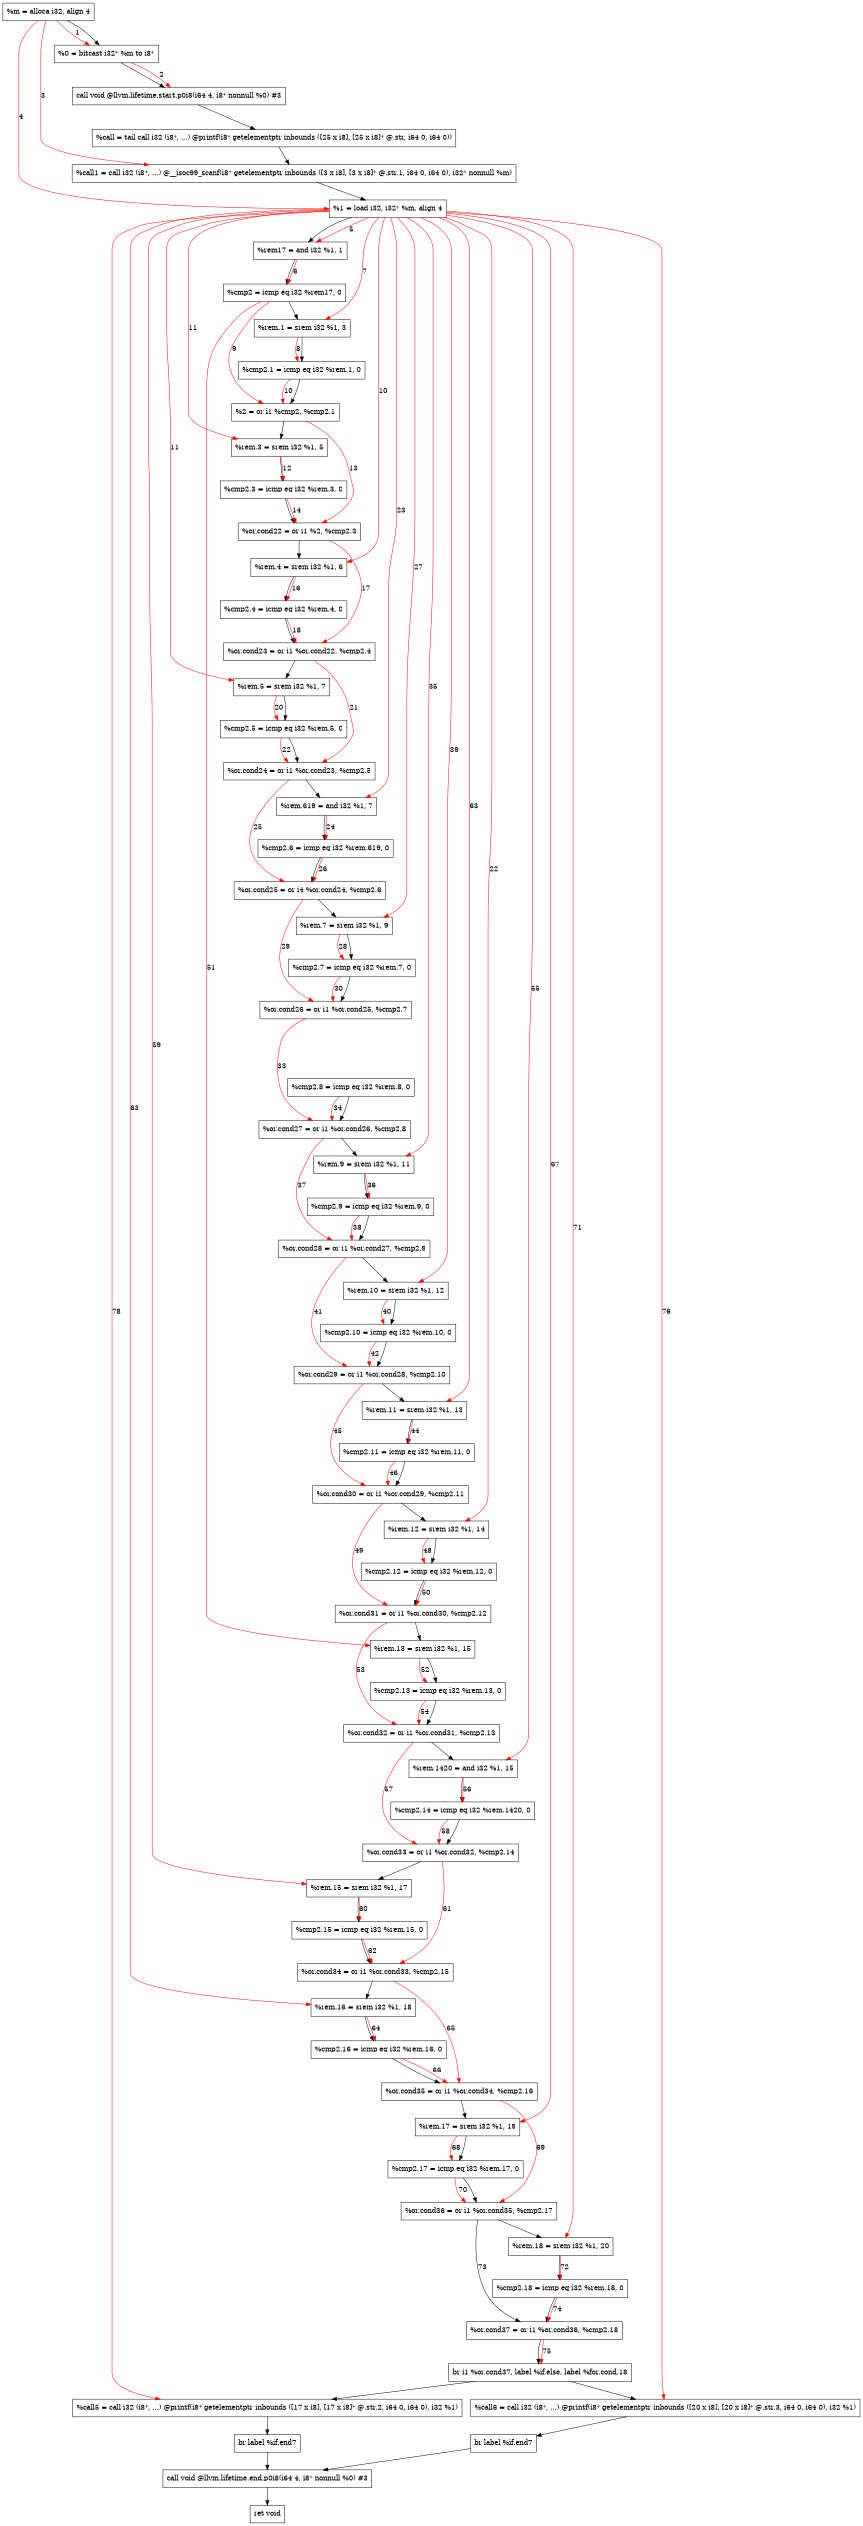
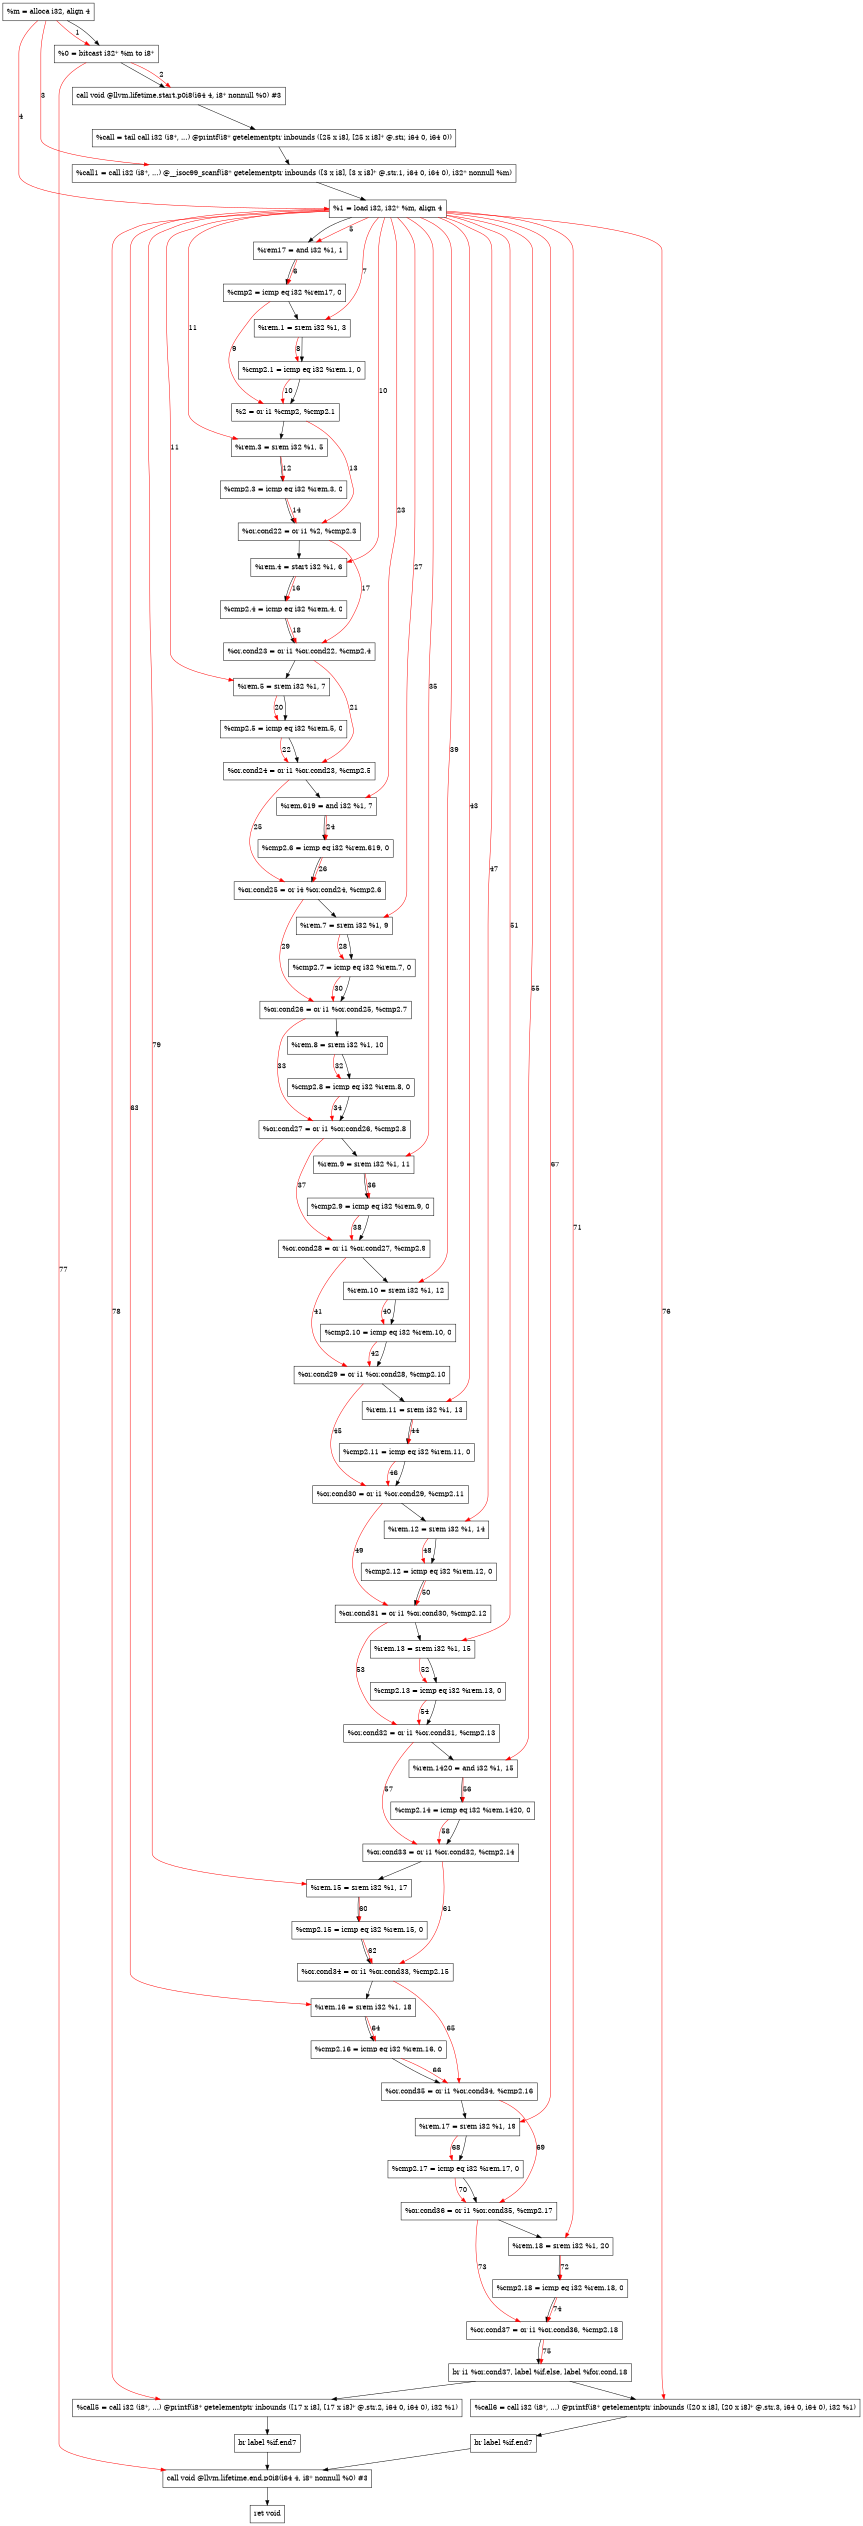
node "%rem.4 = srem i32 %1, 6": label "%rem.4 = srem i32 %1, 6" -> "%rem.4 = start i32 %1, 6"
edge "%1 = load i32, i32* %m, align 4" -> "%rem.11 = srem i32 %1, 13": label "63" -> "43"
edge "%1 = load i32, i32* %m, align 4" -> "%rem.12 = srem i32 %1, 14": label "22" -> "47"
edge "%cmp2 = icmp eq i32 %rem17, 0" -> "%rem.13 = srem i32 %1, 15": now "%1 = load i32, i32* %m, align 4" -> "%rem.13 = srem i32 %1, 15"
edge "%1 = load i32, i32* %m, align 4" -> "%rem.15 = srem i32 %1, 17": label "59" -> "79"
node "%rem.8 = srem i32 %1, 10": added
edge "%0 = bitcast i32* %m to i8*" -> "call void @llvm.lifetime.end.p0i8(i64 4, i8* nonnull %0) #3": added, label "77"
edge "%or.cond36 = or i1 %or.cond35, %cmp2.17" -> "%or.cond37 = or i1 %or.cond36, %cmp2.18": color black -> red
